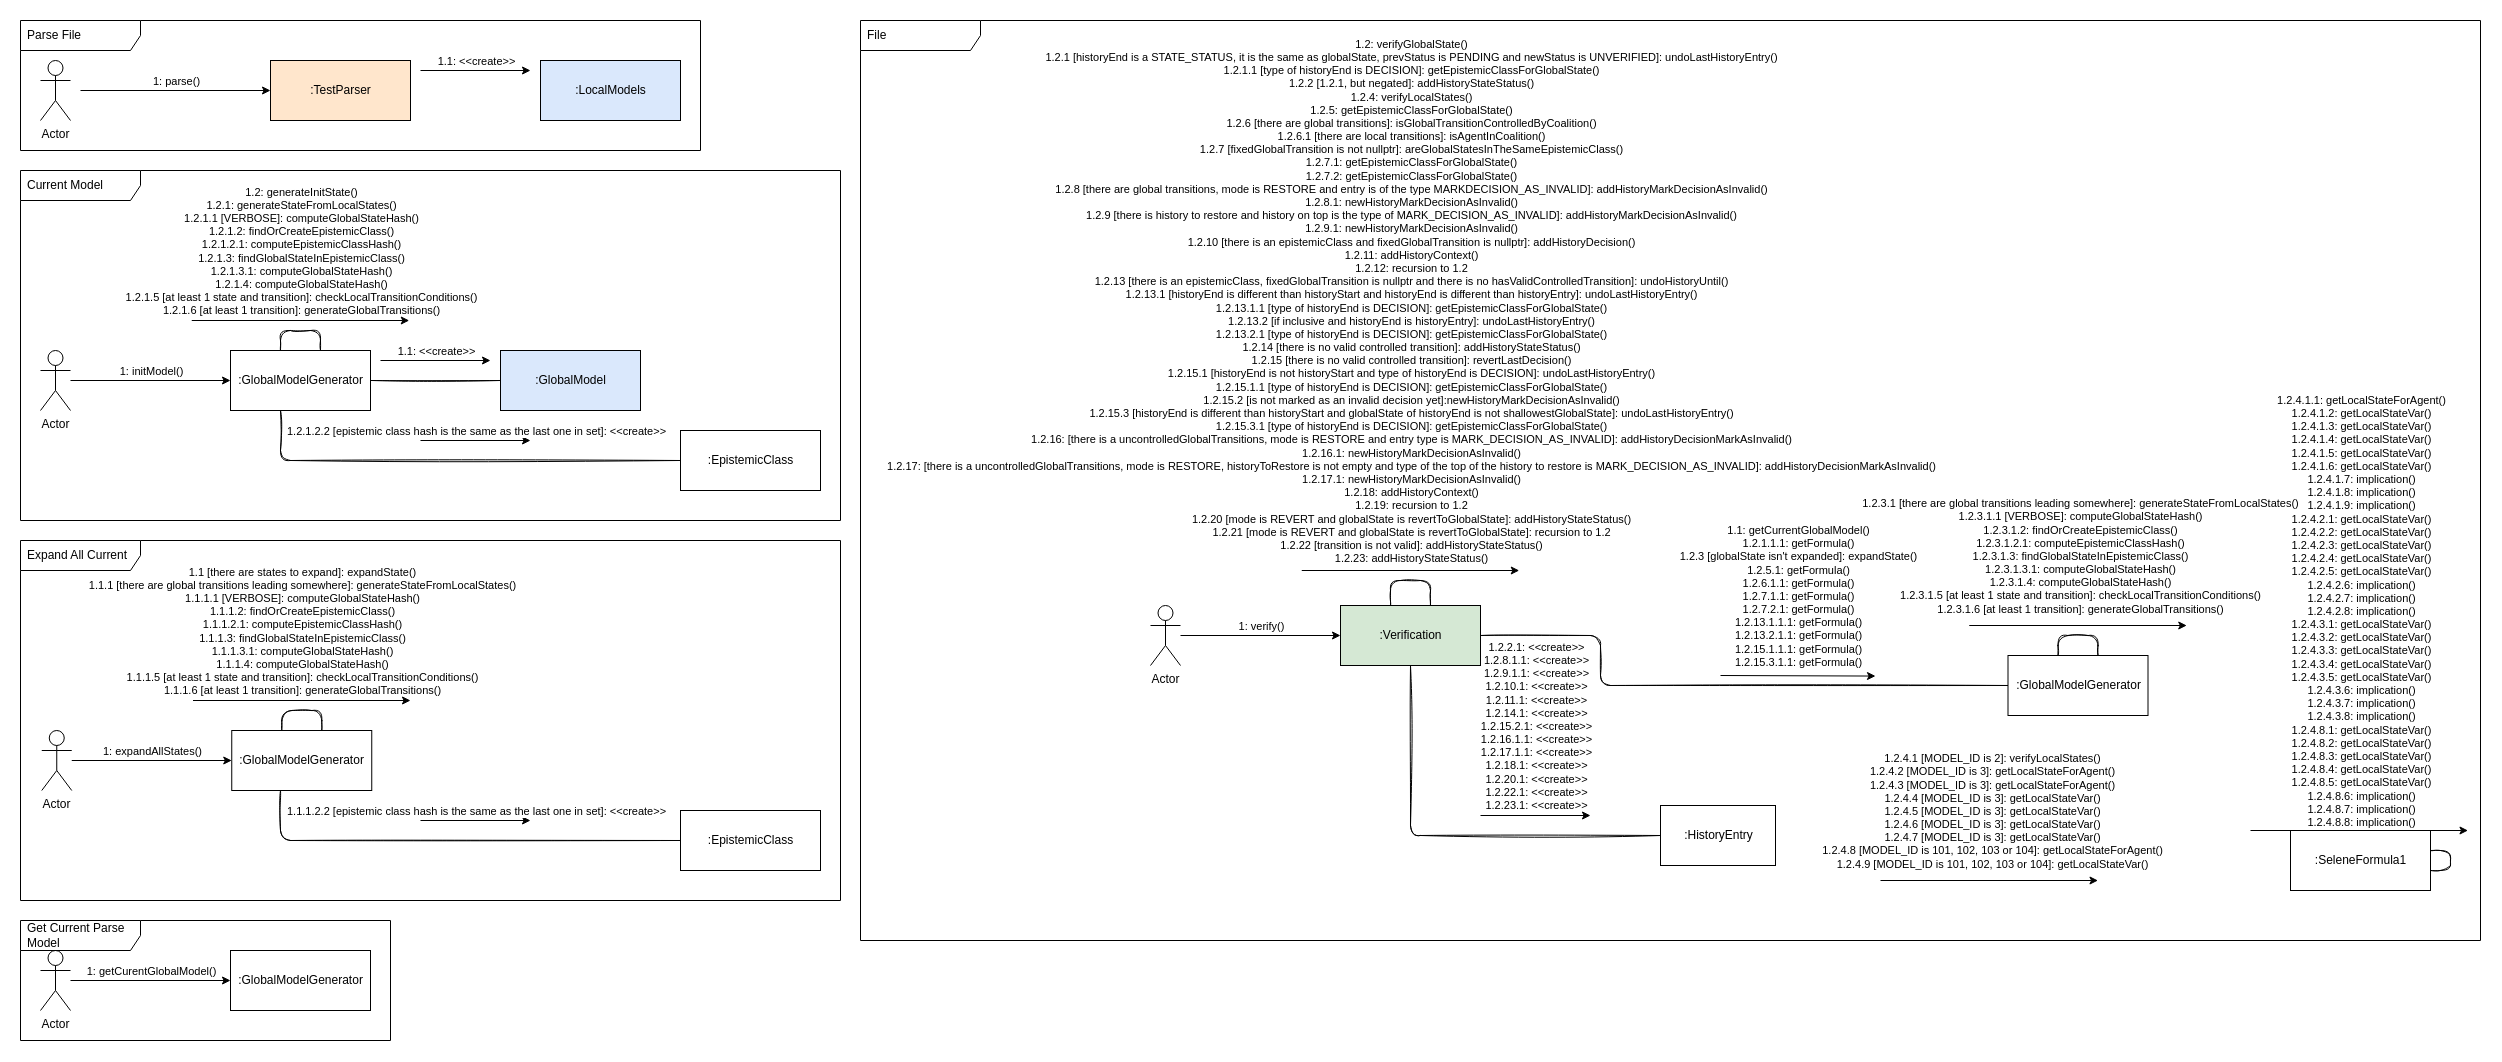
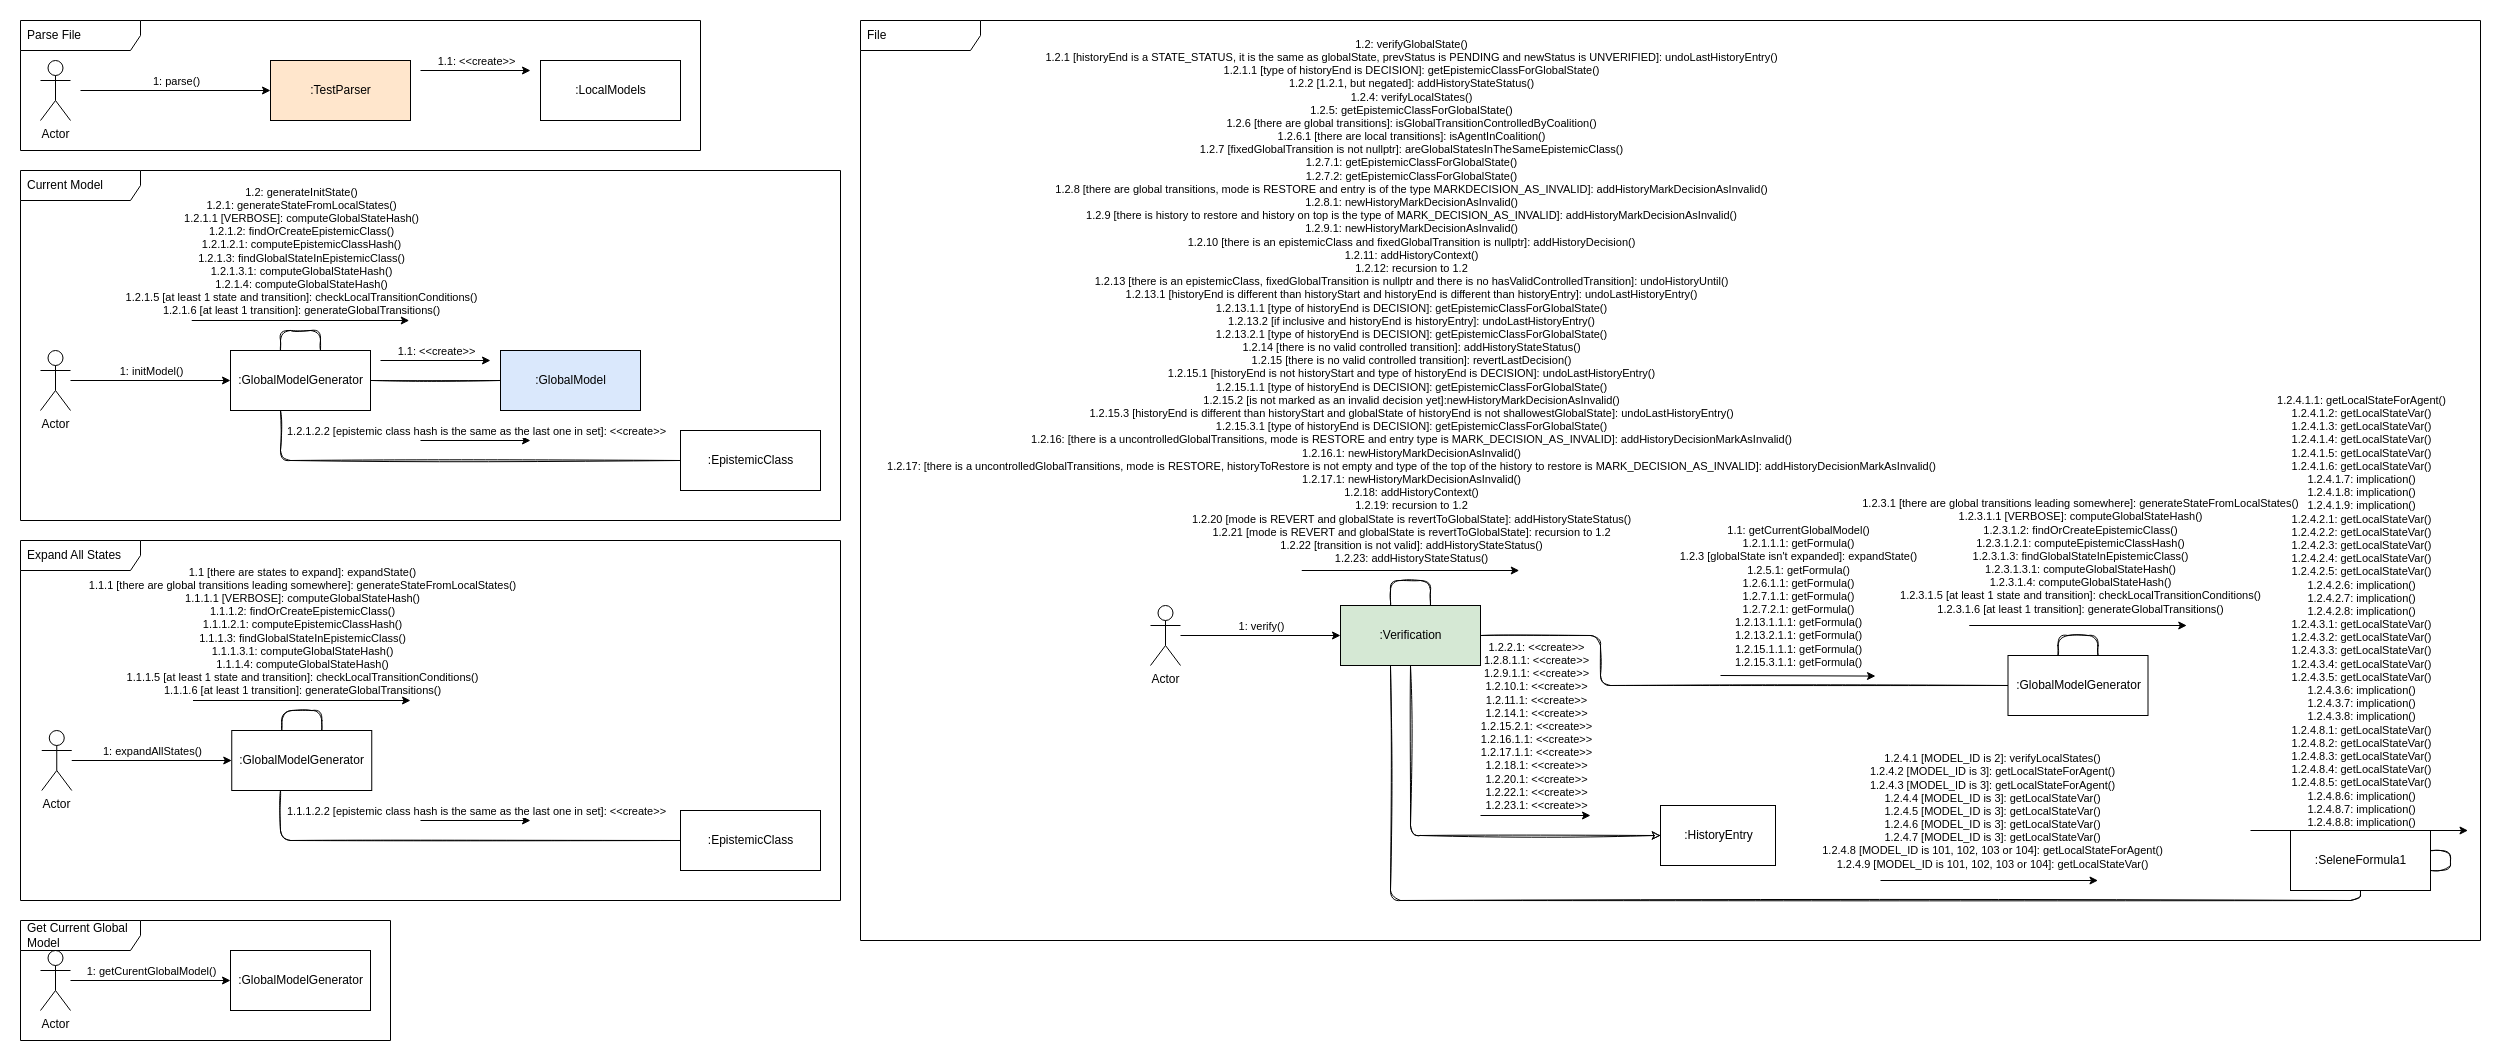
node ":LocalModels": fillcolor #dae8fc -> #ffffff
node "Expand All Current": label "Expand All Current" -> "Expand All States"
edge ":Verification" -- ":HistoryEntry": arrowhead none -> classic
edge ":Verification" -- ":SeleneFormula1": added
node "Get Current Parse Model": label "Get Current Parse Model" -> "Get Current Global Model"
